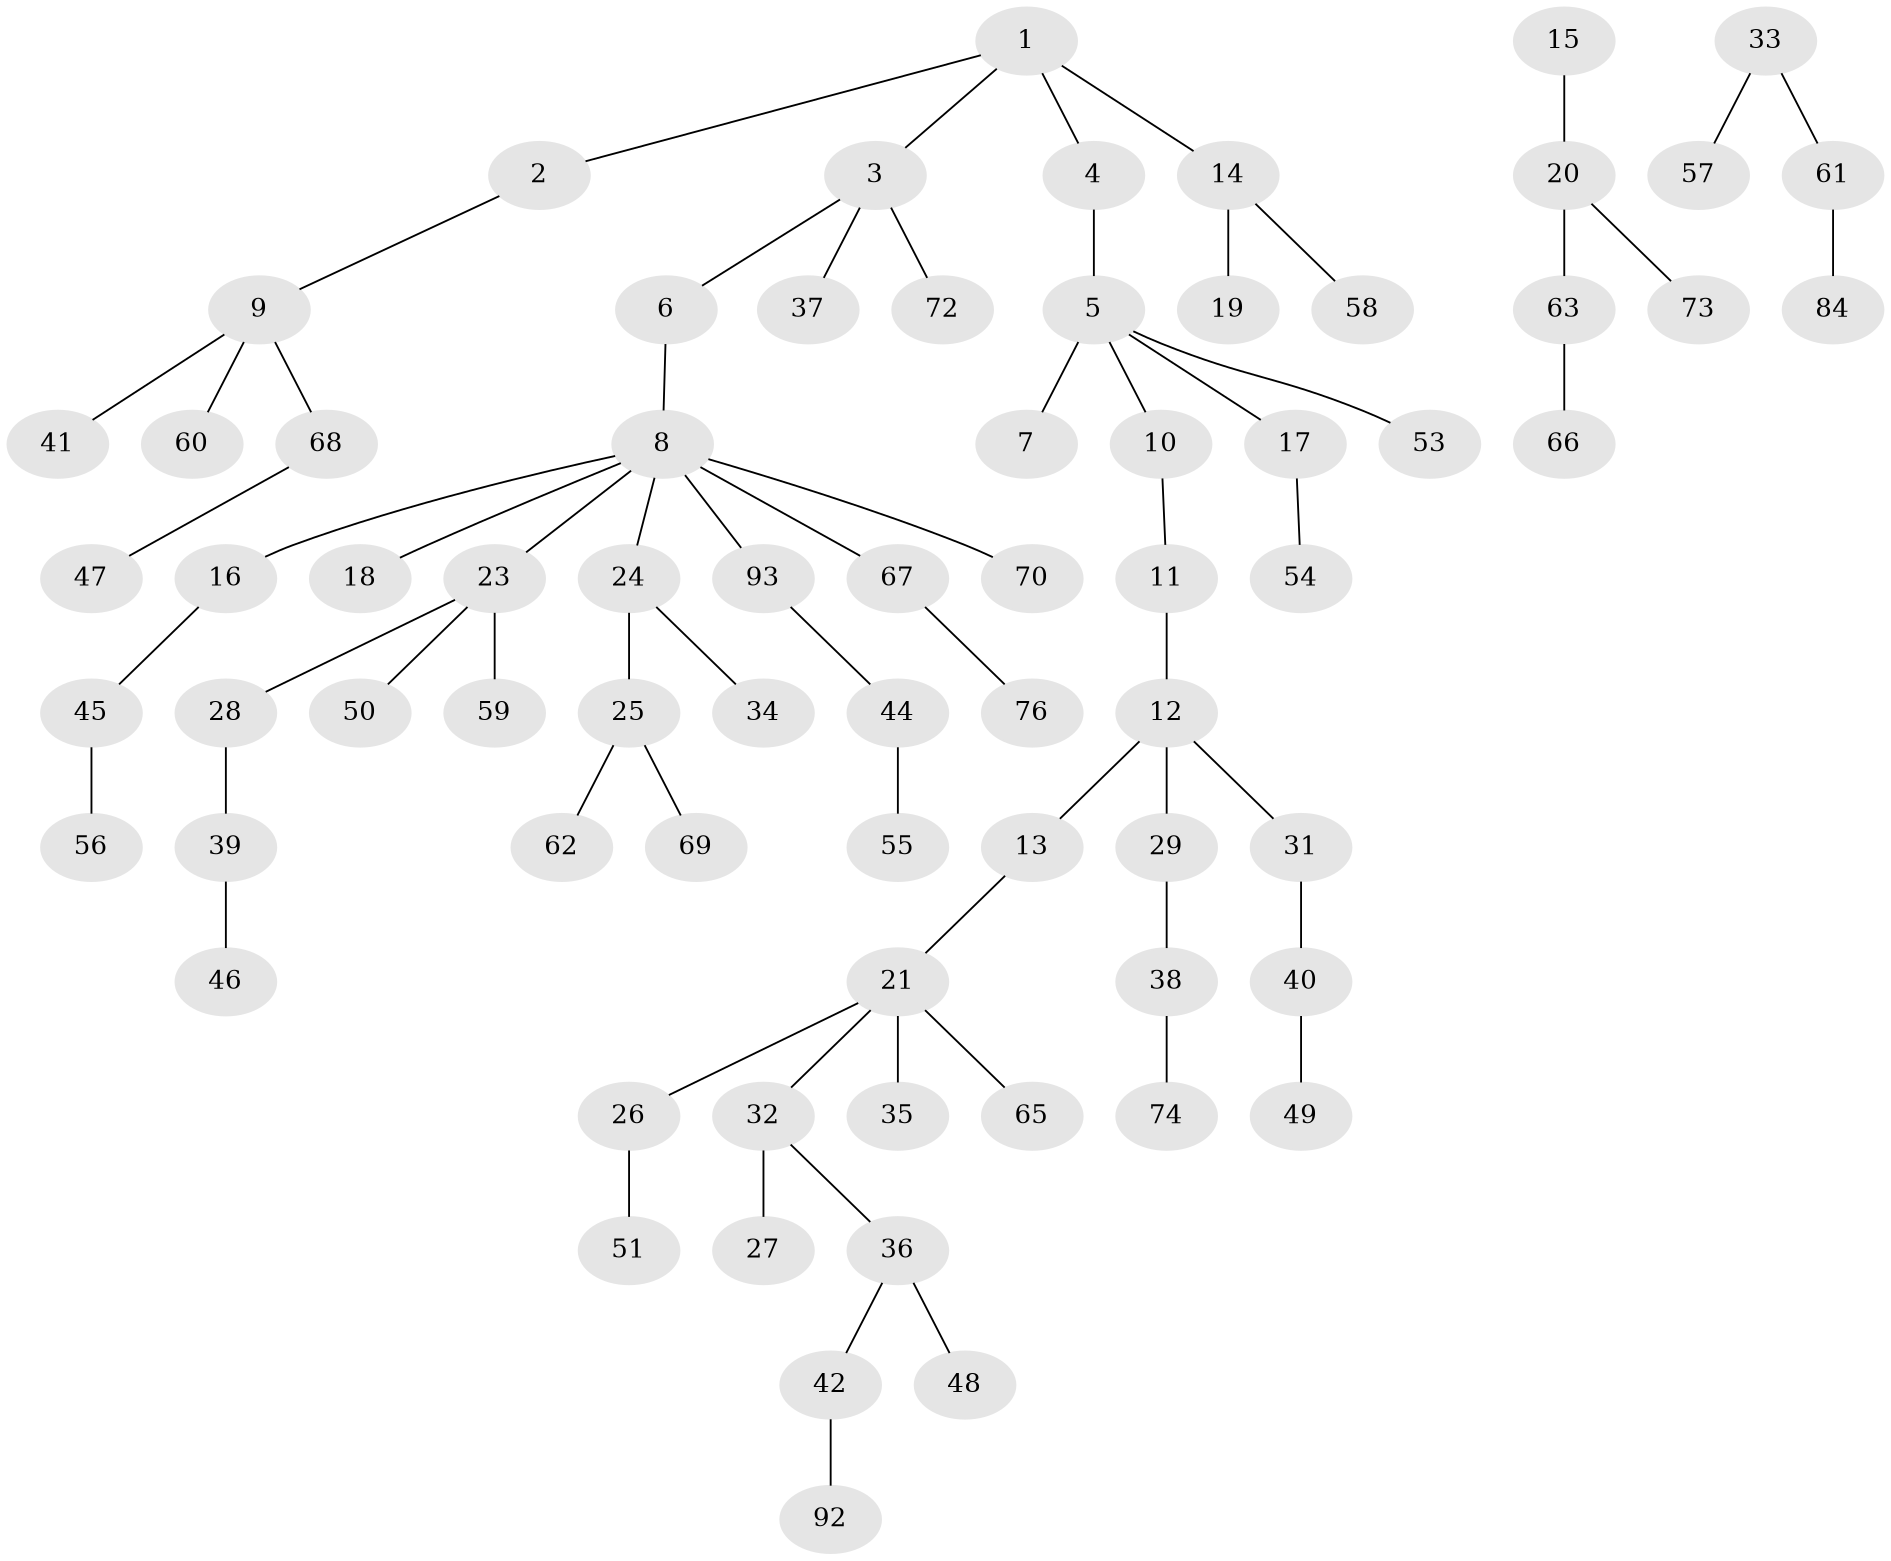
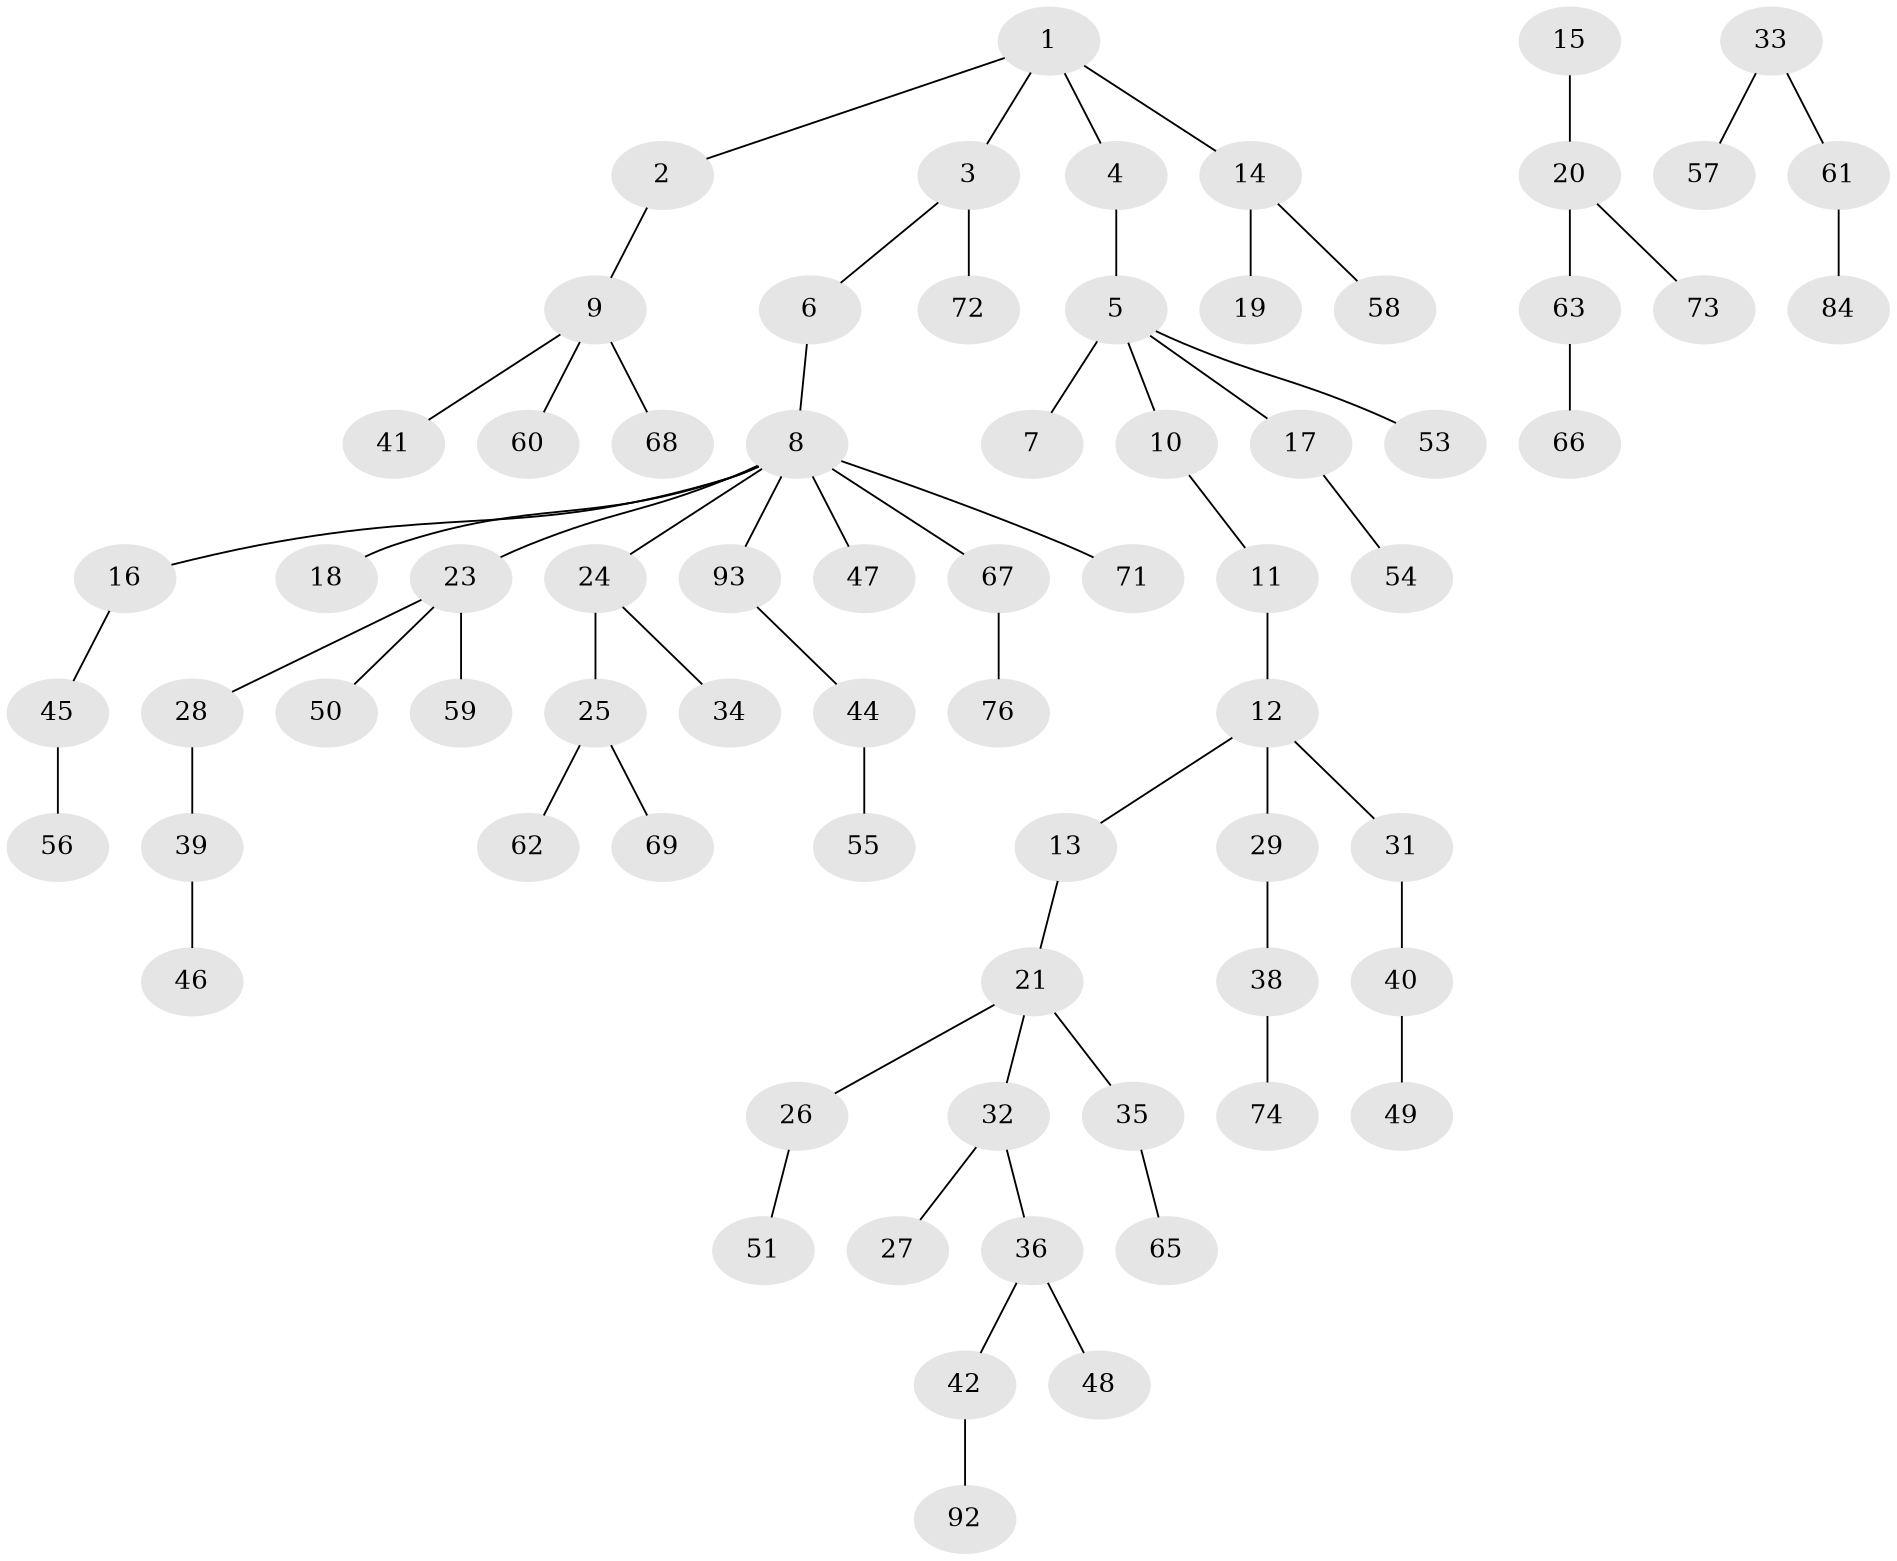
node "37": removed
edge "68" -- "47": now "8" -- "47"
node "70": label "70" -> "71"
edge "21" -- "65": now "35" -- "65"
